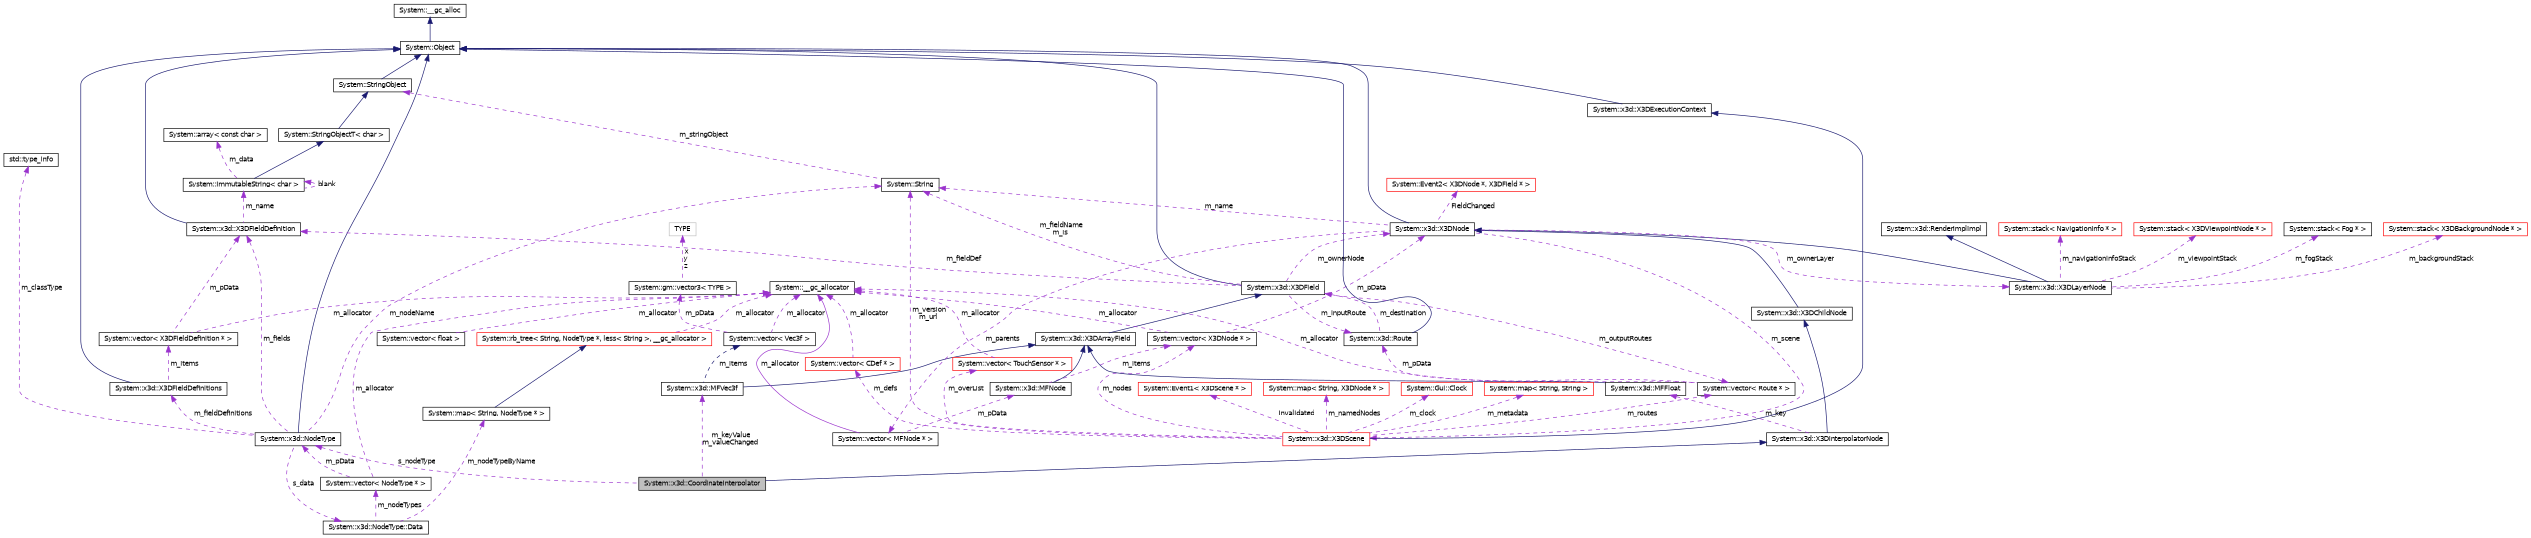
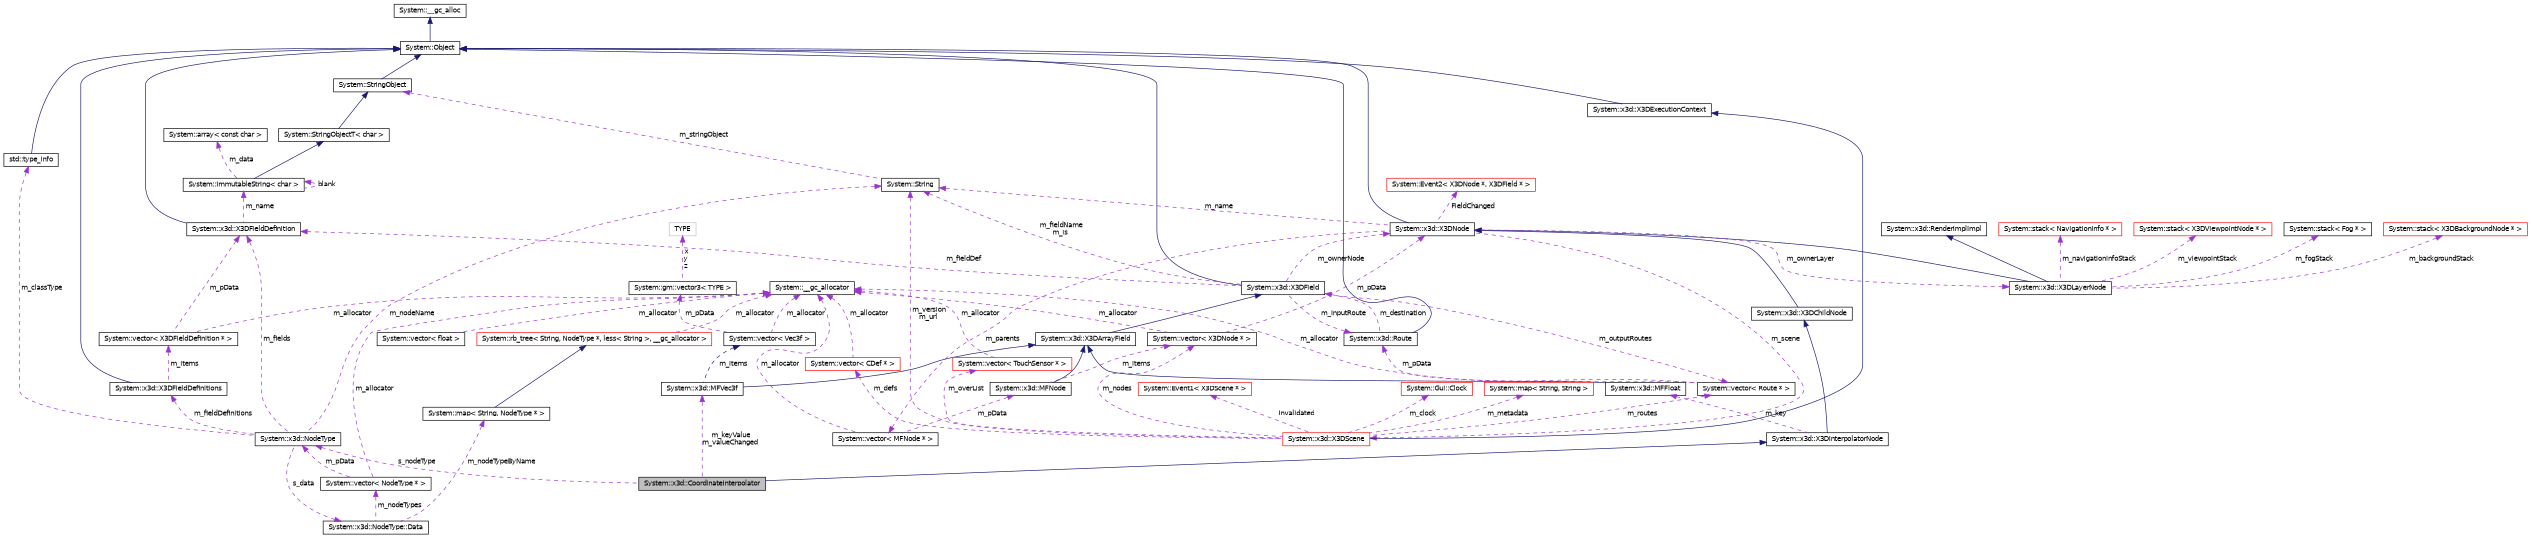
edge "System::x3d::NodeType" -> "System::Object": now "std::type_info" -> "System::Object"
edge "System::vector< MFNode * >" -> "System::__gc_allocator": style solid -> dashed
node "System::map< String, X3DNode * >": removed
